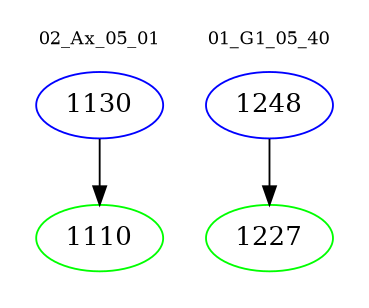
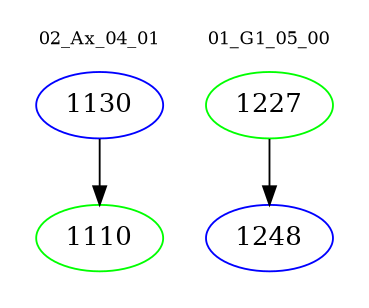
cluster "02_Ax_05_01": label "02_Ax_05_01" -> "02_Ax_04_01"
cluster "01_G1_05_40": label "01_G1_05_40" -> "01_G1_05_00"
edge "1248" -> "1227": reversed
